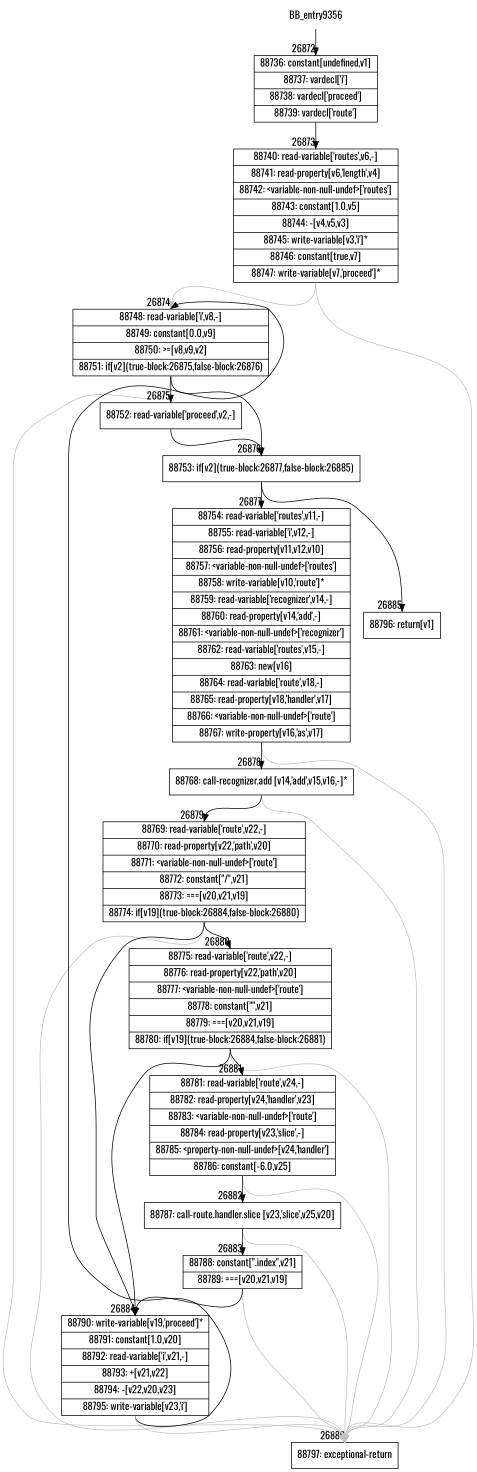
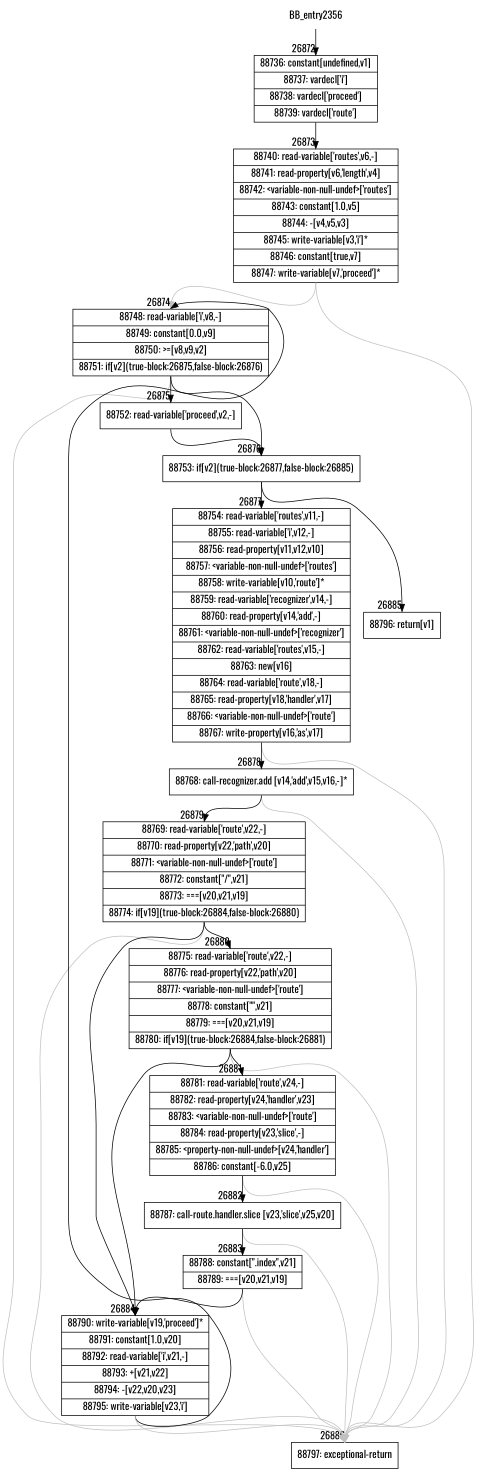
node "BB_entry9356": label "BB_entry9356" -> "BB_entry2356"
